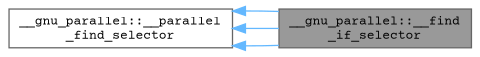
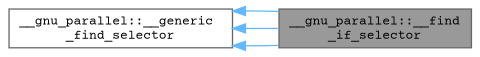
node "__gnu_parallel::__parallel _find_selector": label "__gnu_parallel::__parallel _find_selector" -> "__gnu_parallel::__generic _find_selector"
